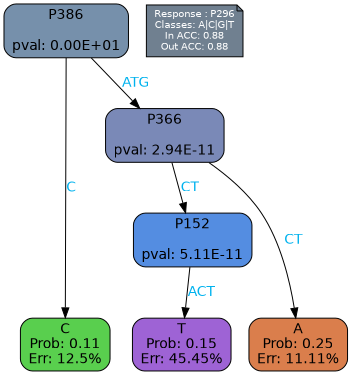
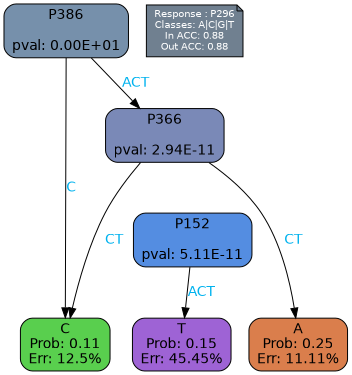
edge "P386 pval: 0.00E+01" -> "P366 pval: 2.94E-11": label "ATG" -> "ACT"
edge "P366 pval: 2.94E-11" -> "P152 pval: 5.11E-11": now "P366 pval: 2.94E-11" -> "C Prob: 0.11 Err: 12.5%"
